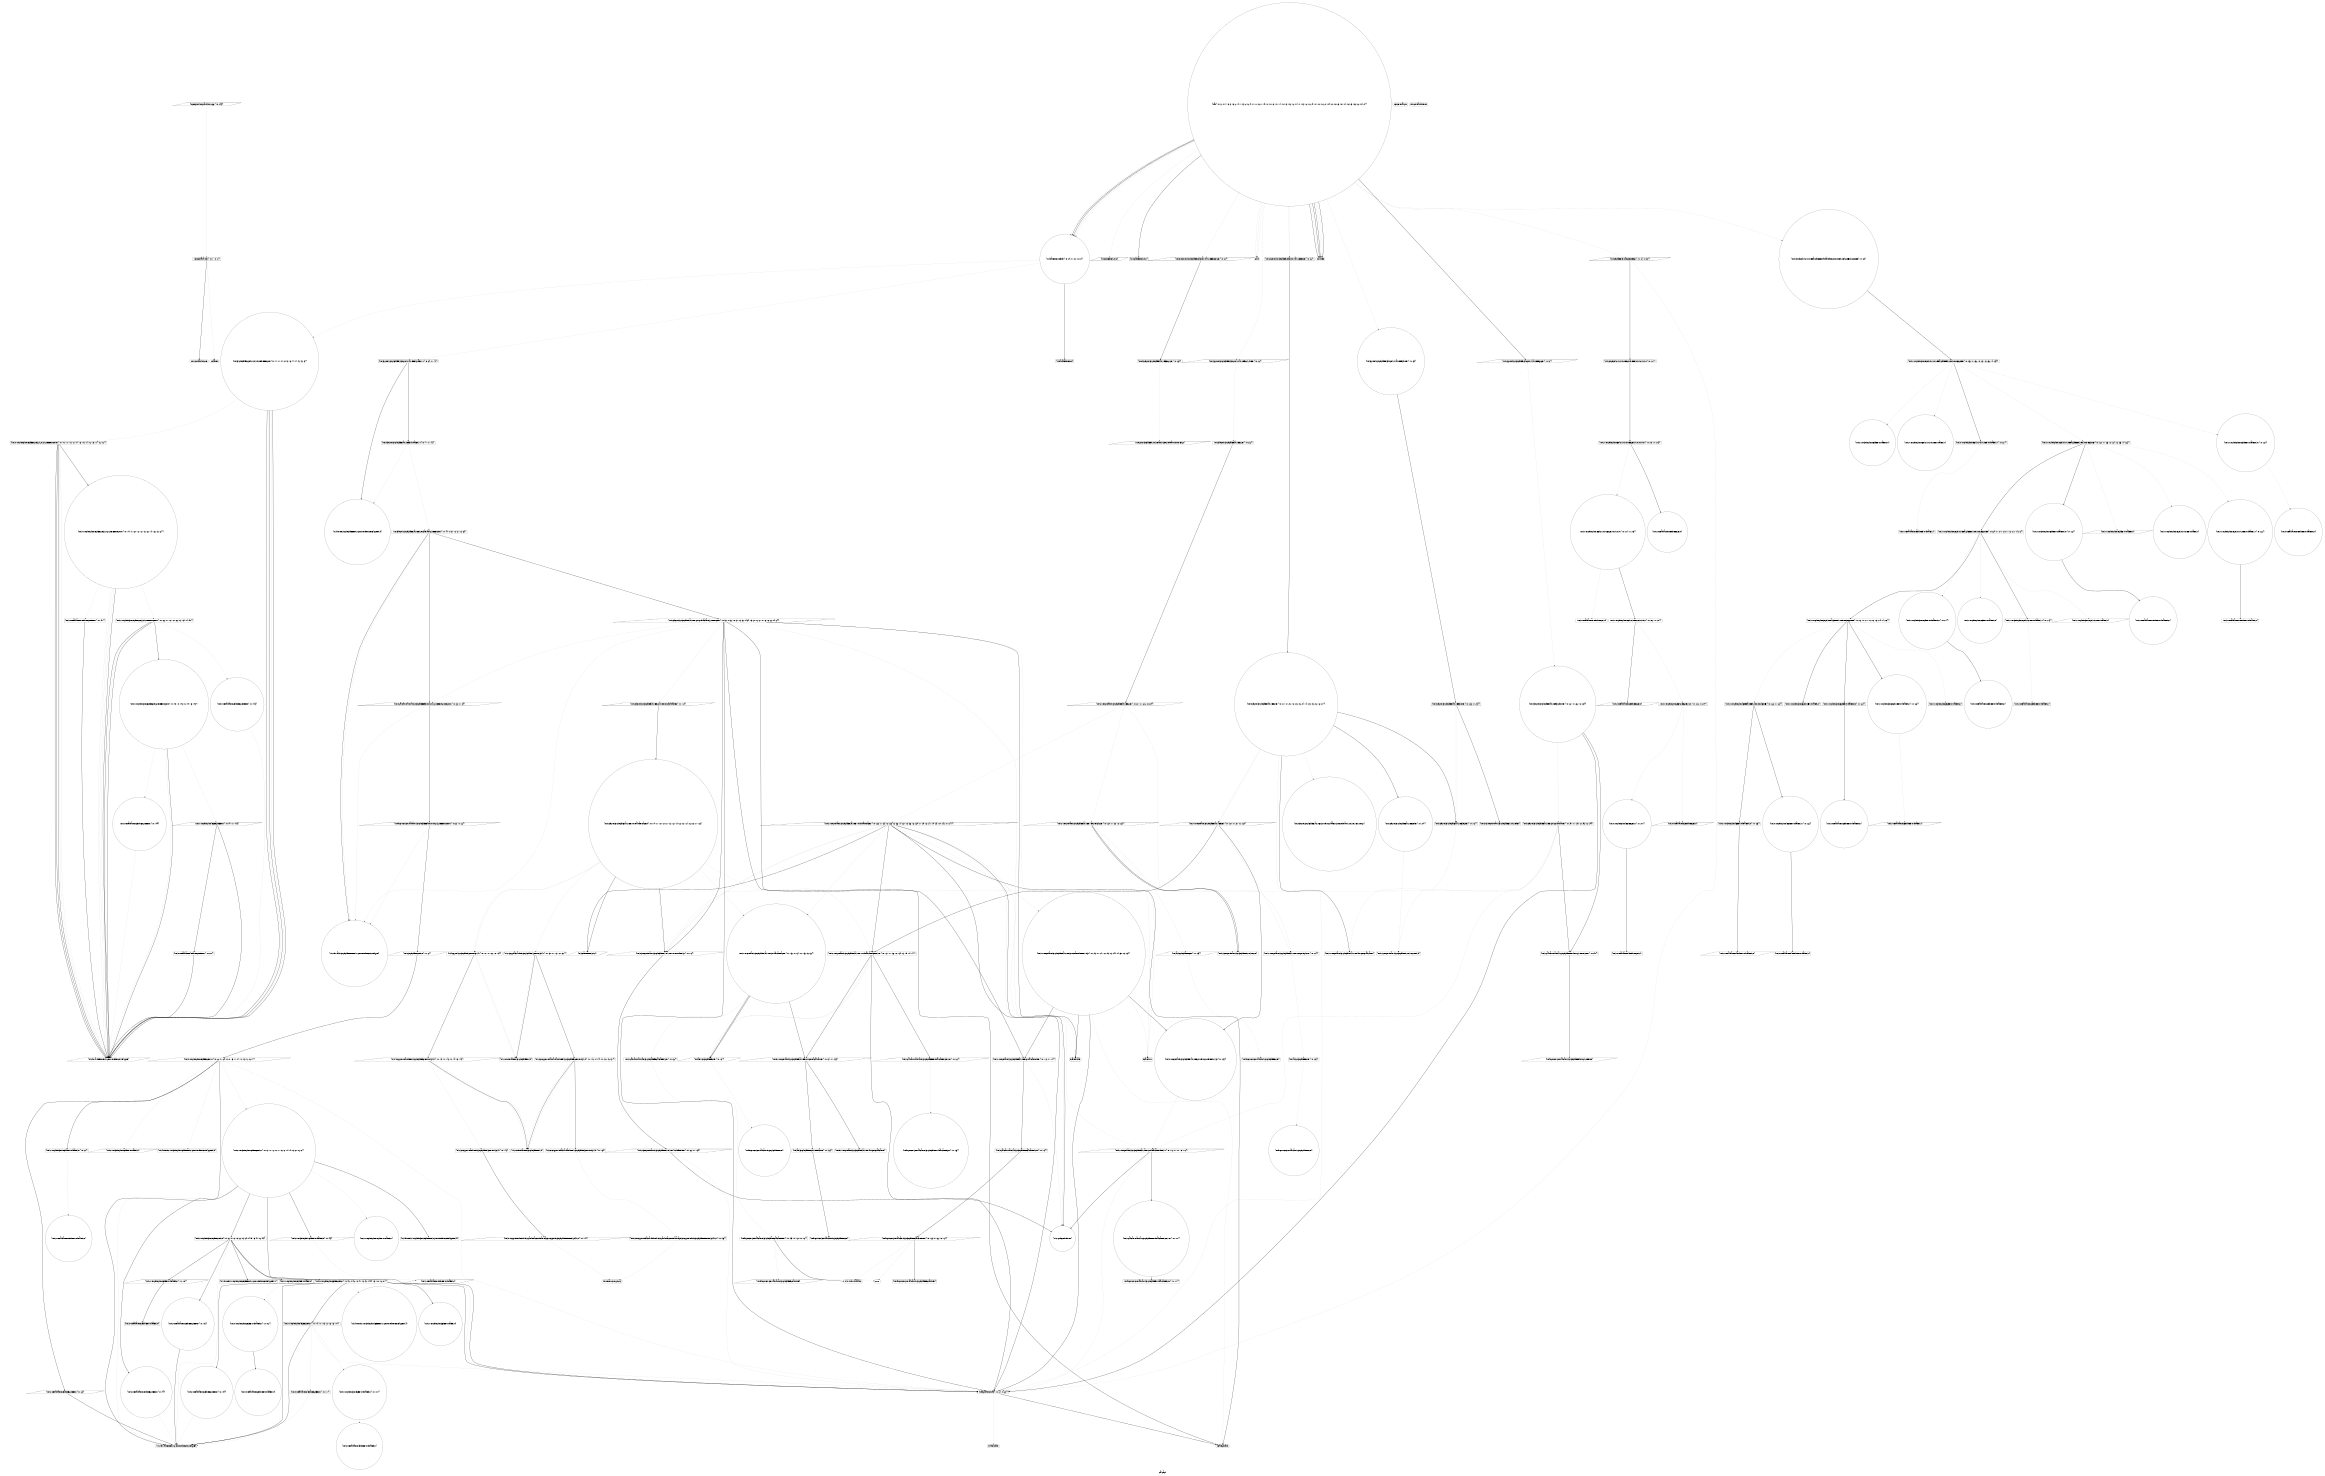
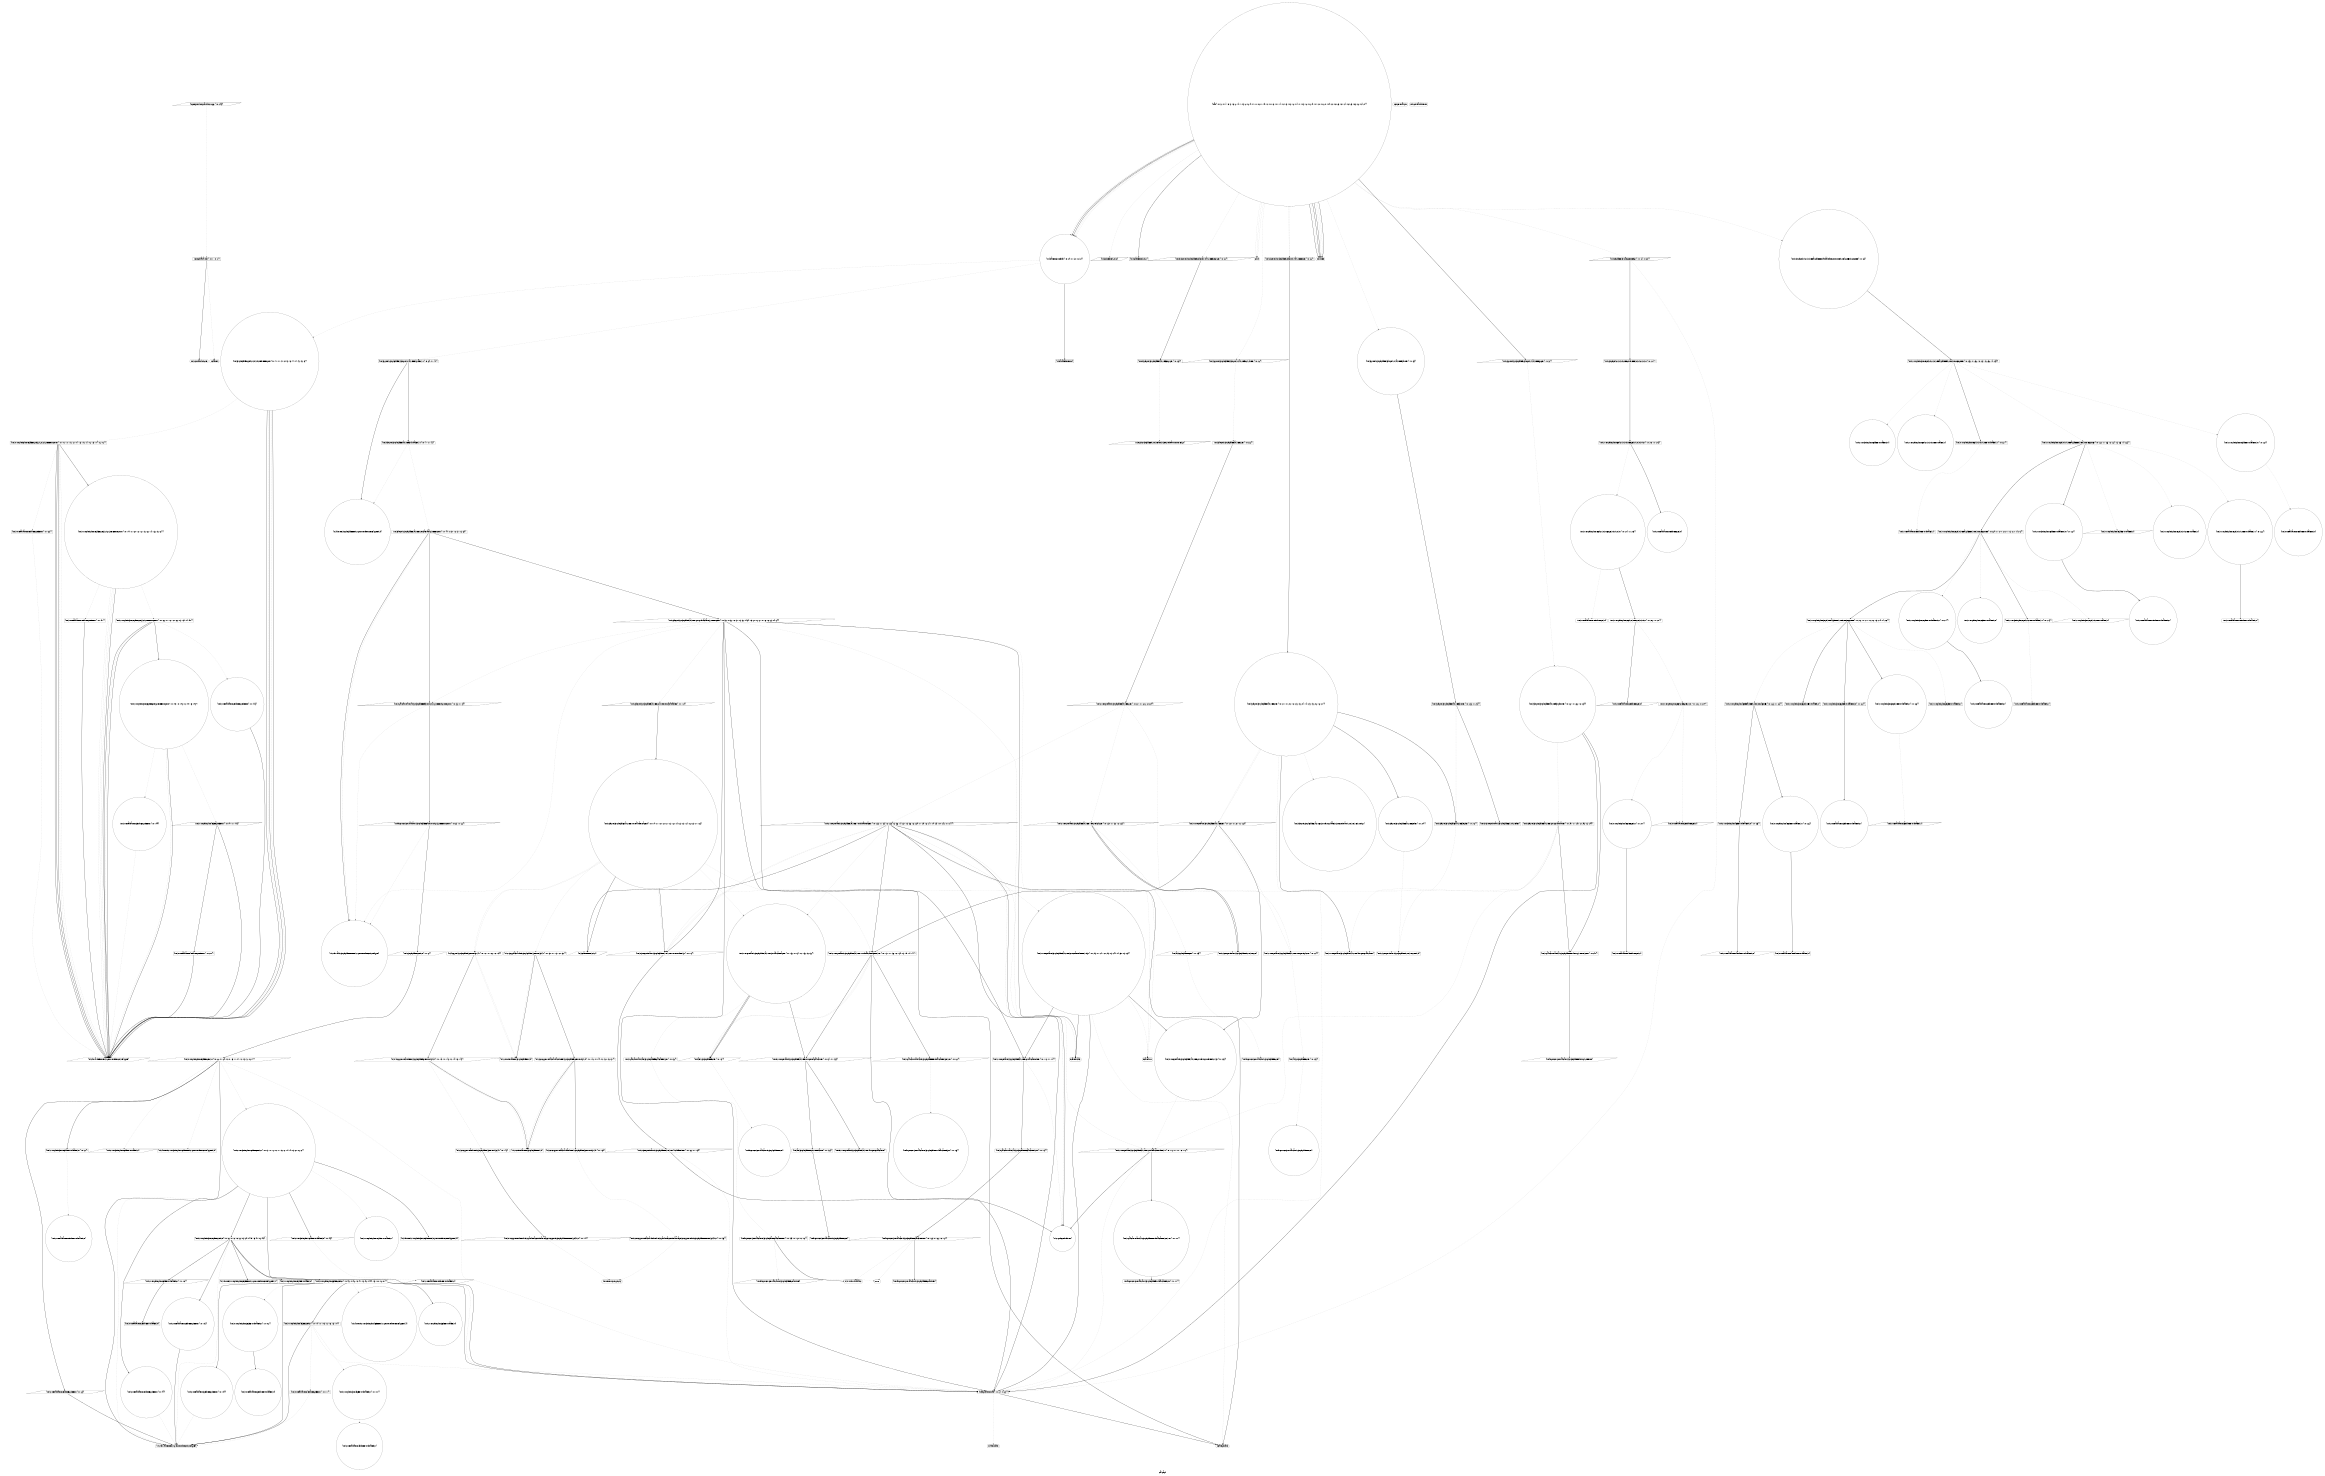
node "{_ZNSt10_Head_baseILm0EiLb0EEC2IRiEEOT_|{<s0>185}}": added
edge "{_ZNSt10_Head_baseILm2EiLb0EEC2IRiEEOT_|{<s0>196}}" -> "{_ZSt7forwardIRiEOT_RNSt16remove_referenceIS1_E4typeE}": style dotted -> bold
